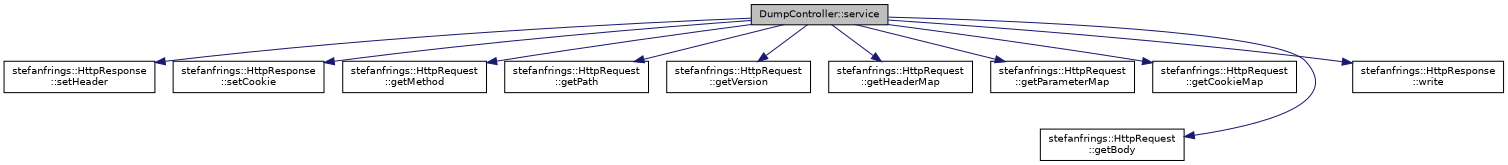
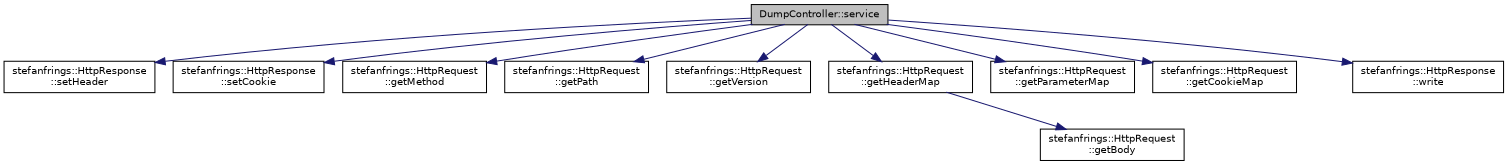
edge "DumpController::service" -> "stefanfrings::HttpRequest ::getBody": now "stefanfrings::HttpRequest ::getHeaderMap" -> "stefanfrings::HttpRequest ::getBody"
